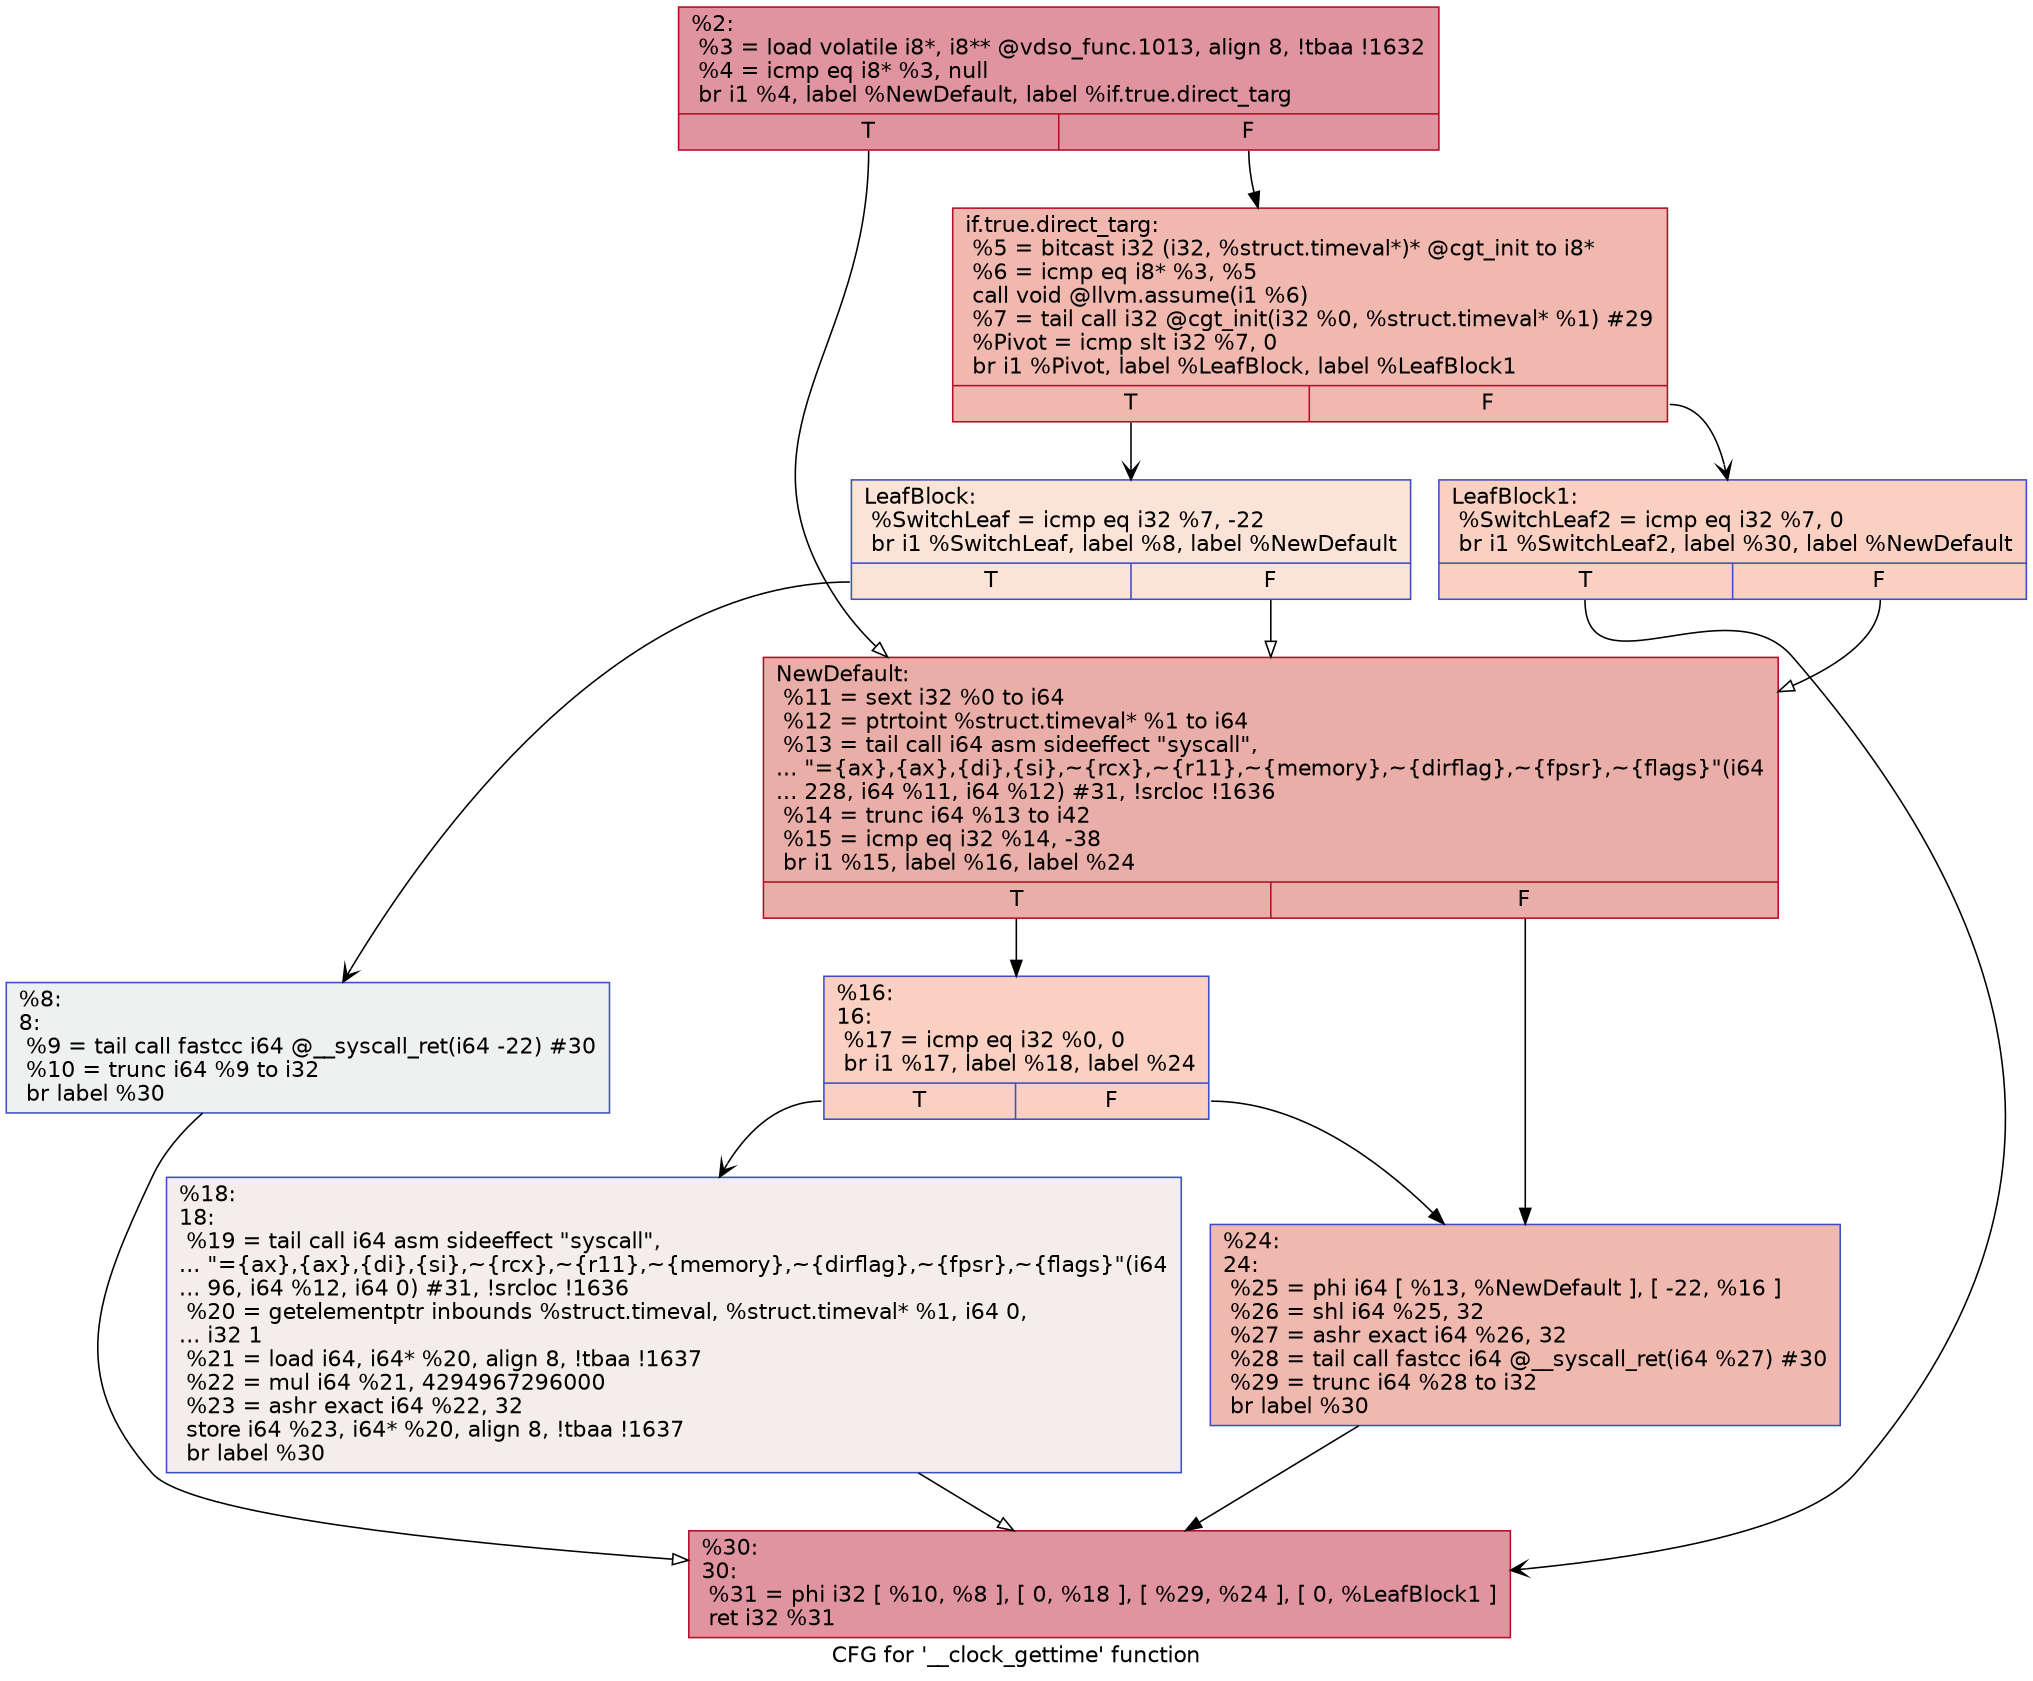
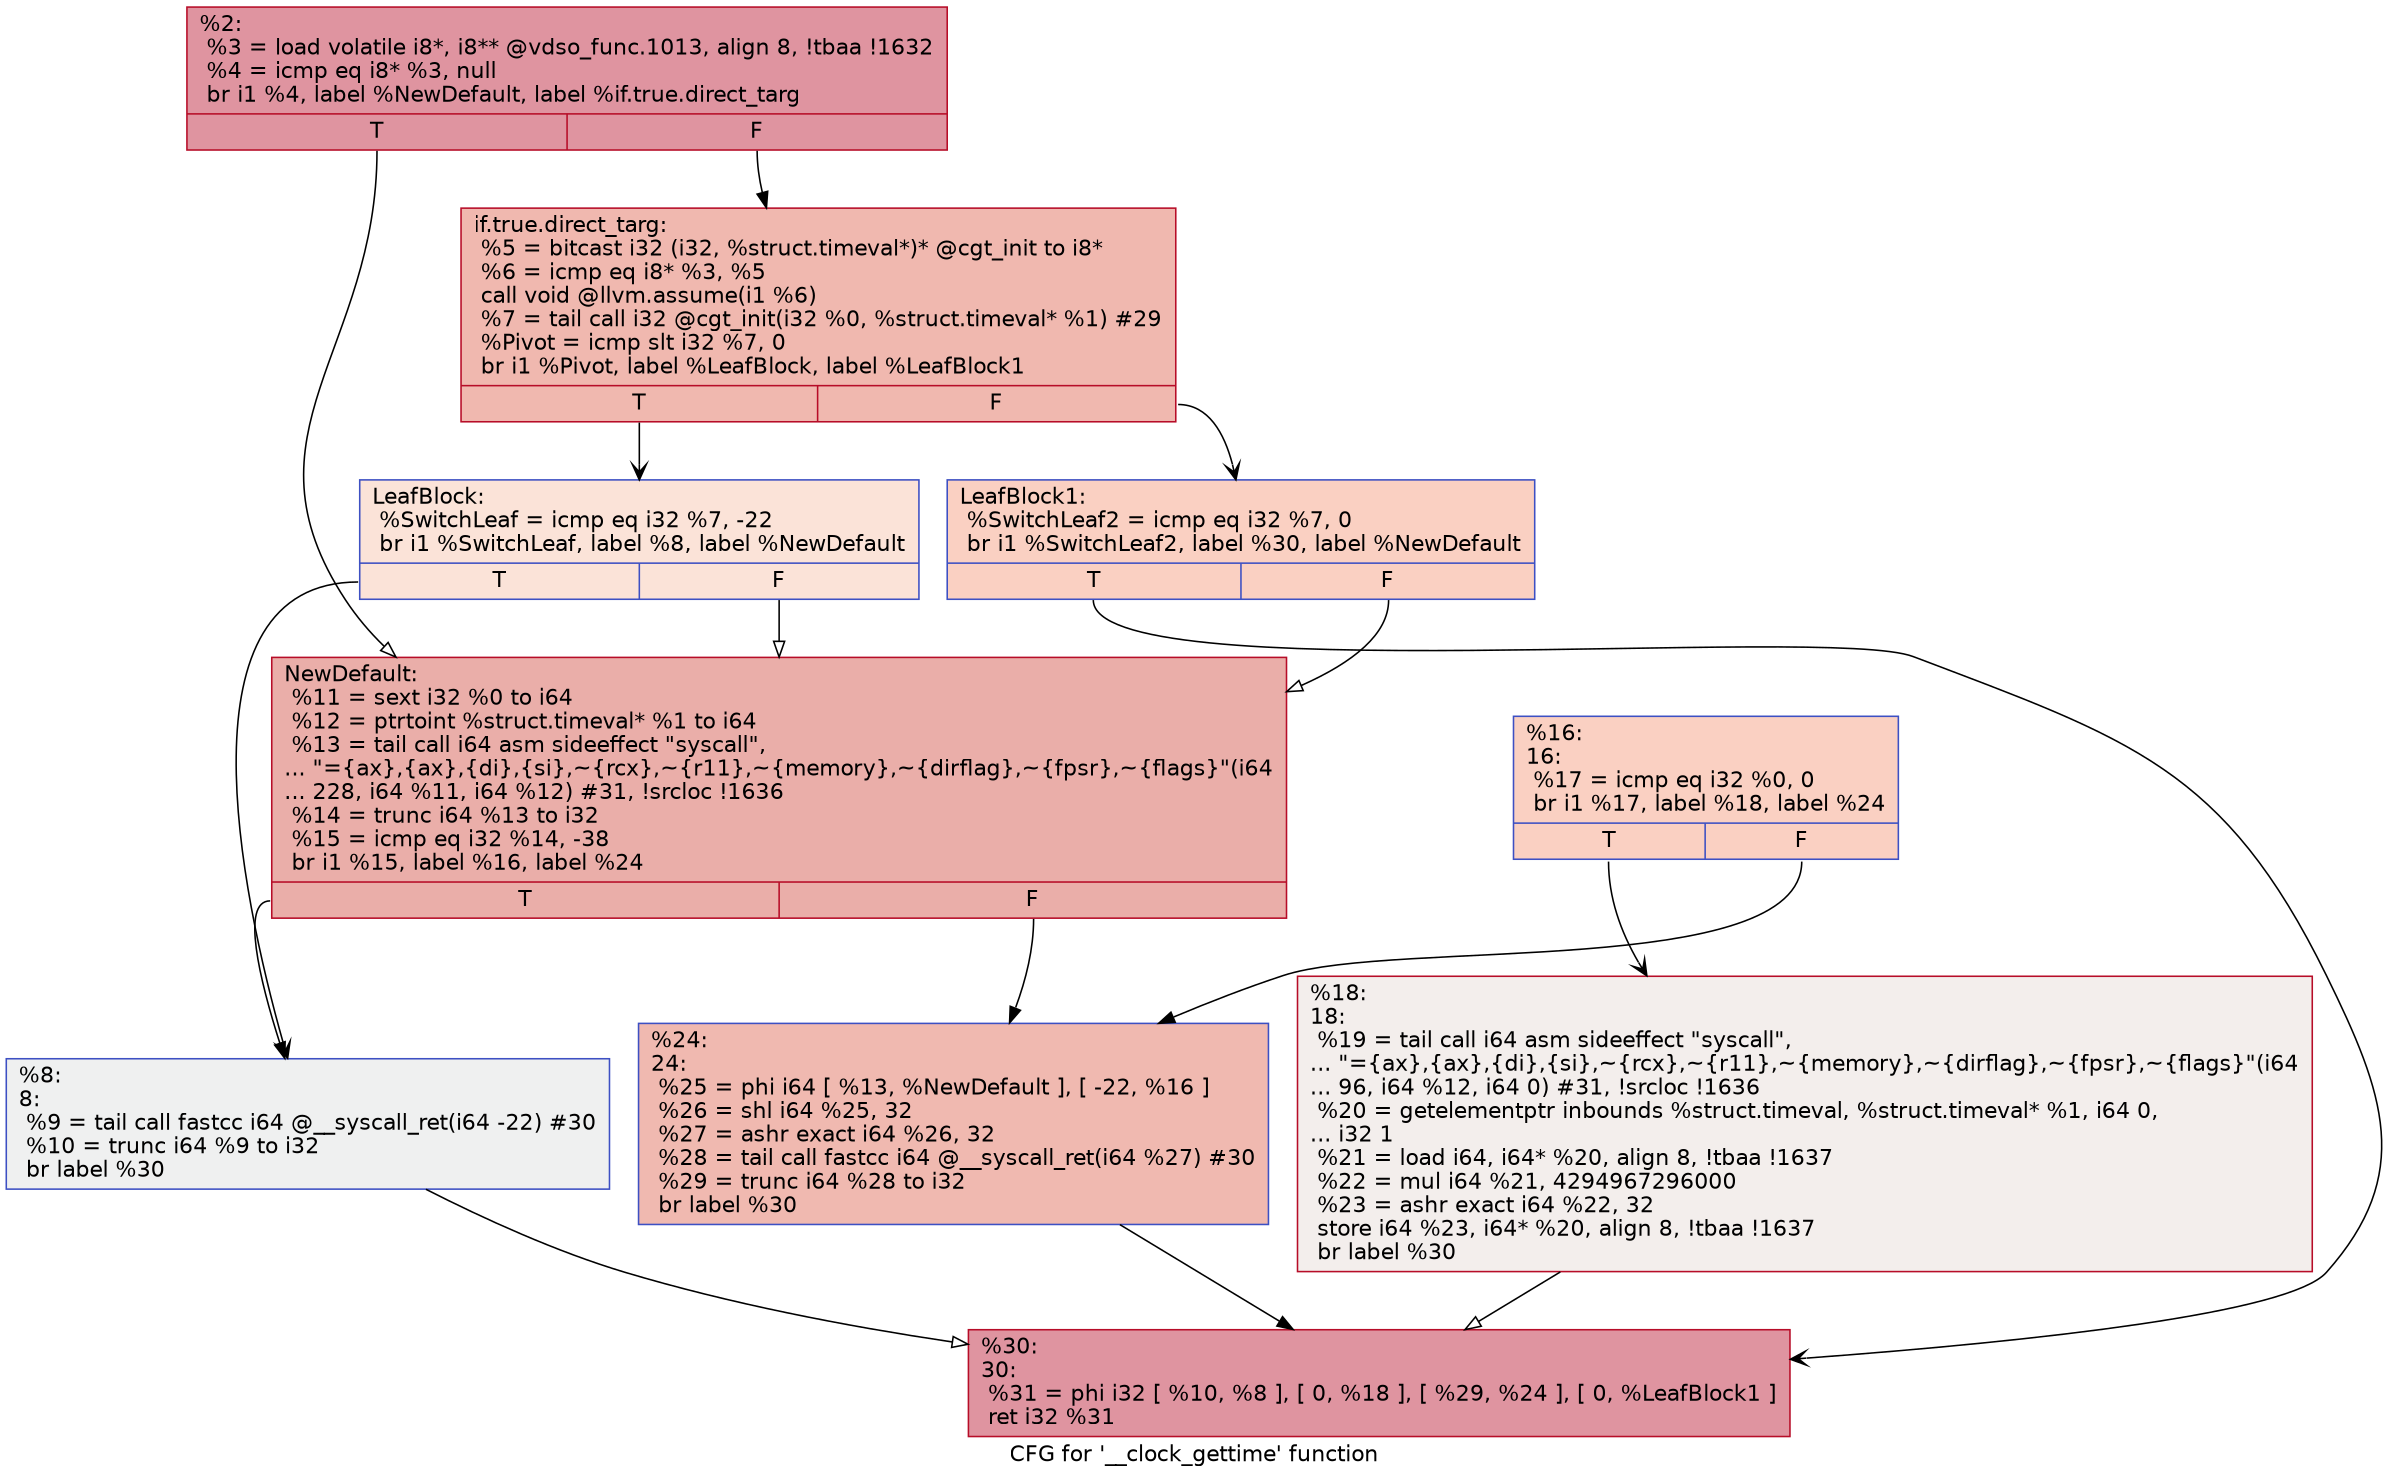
node "NewDefault:": text "%14 = trunc i64 %13 to i42" -> "%14 = trunc i64 %13 to i32"
edge "NewDefault:" -> "%16:": now "NewDefault:" -> "%8:"
node "%18:": color #3d50c3ff -> #b70d28ff
